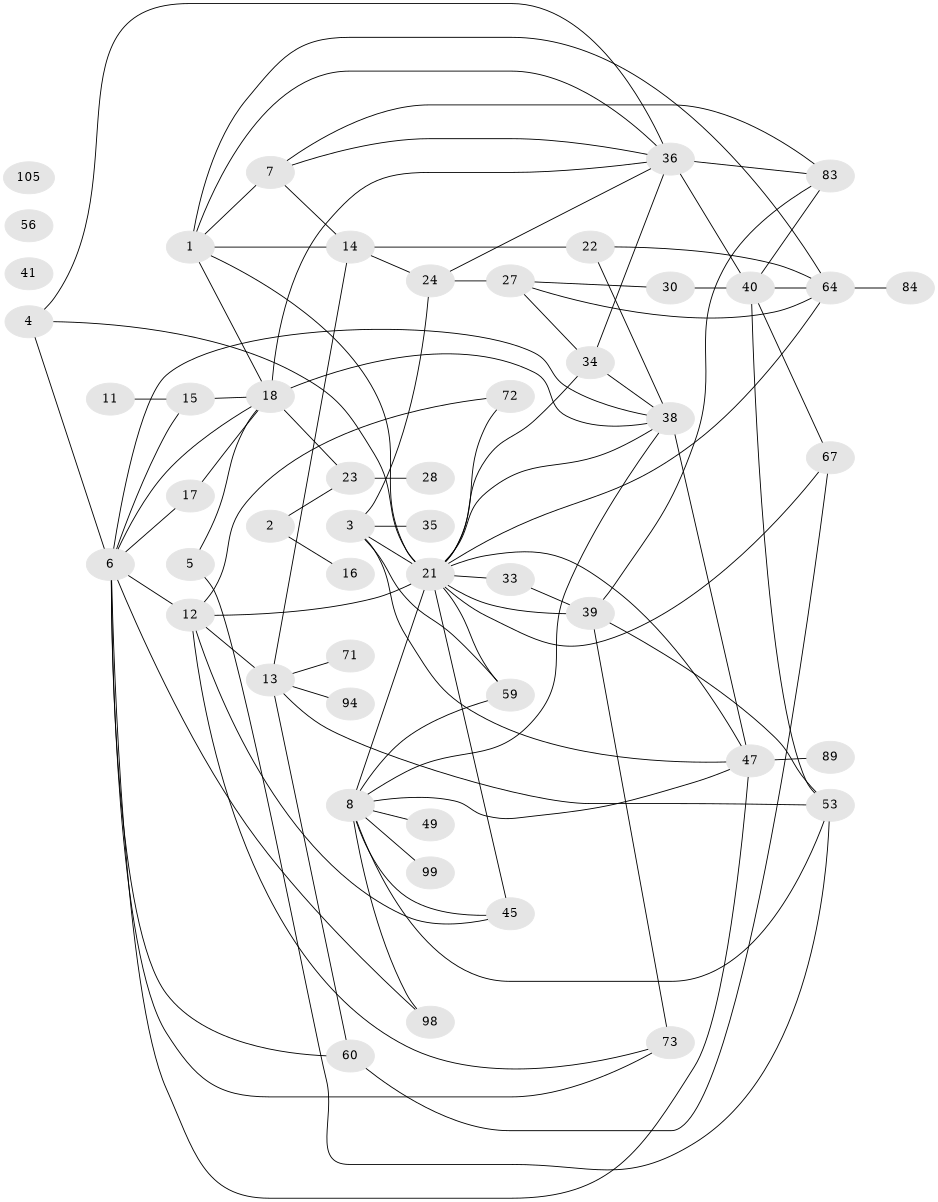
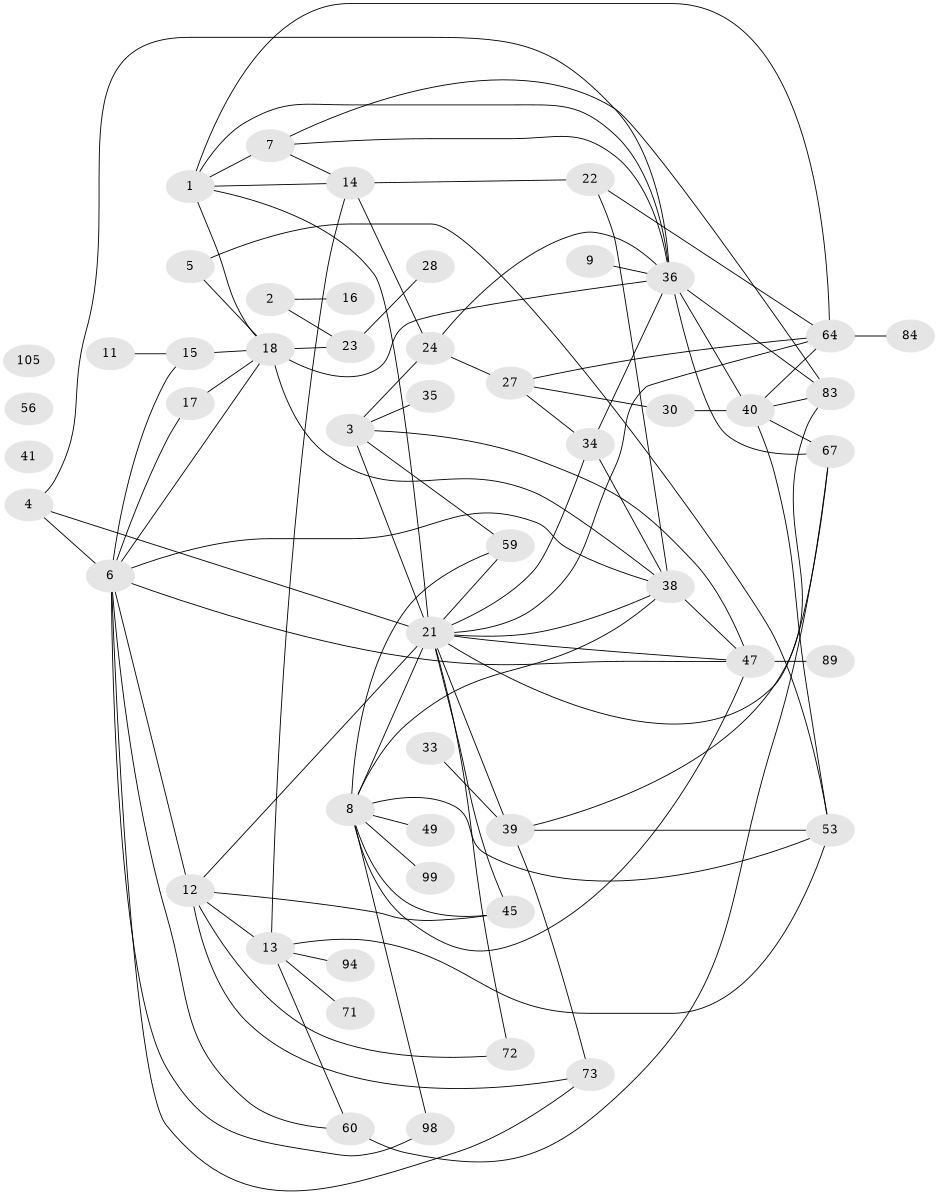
node "9": added
edge "36" -- "67": added
edge "21" -- "33": removed
